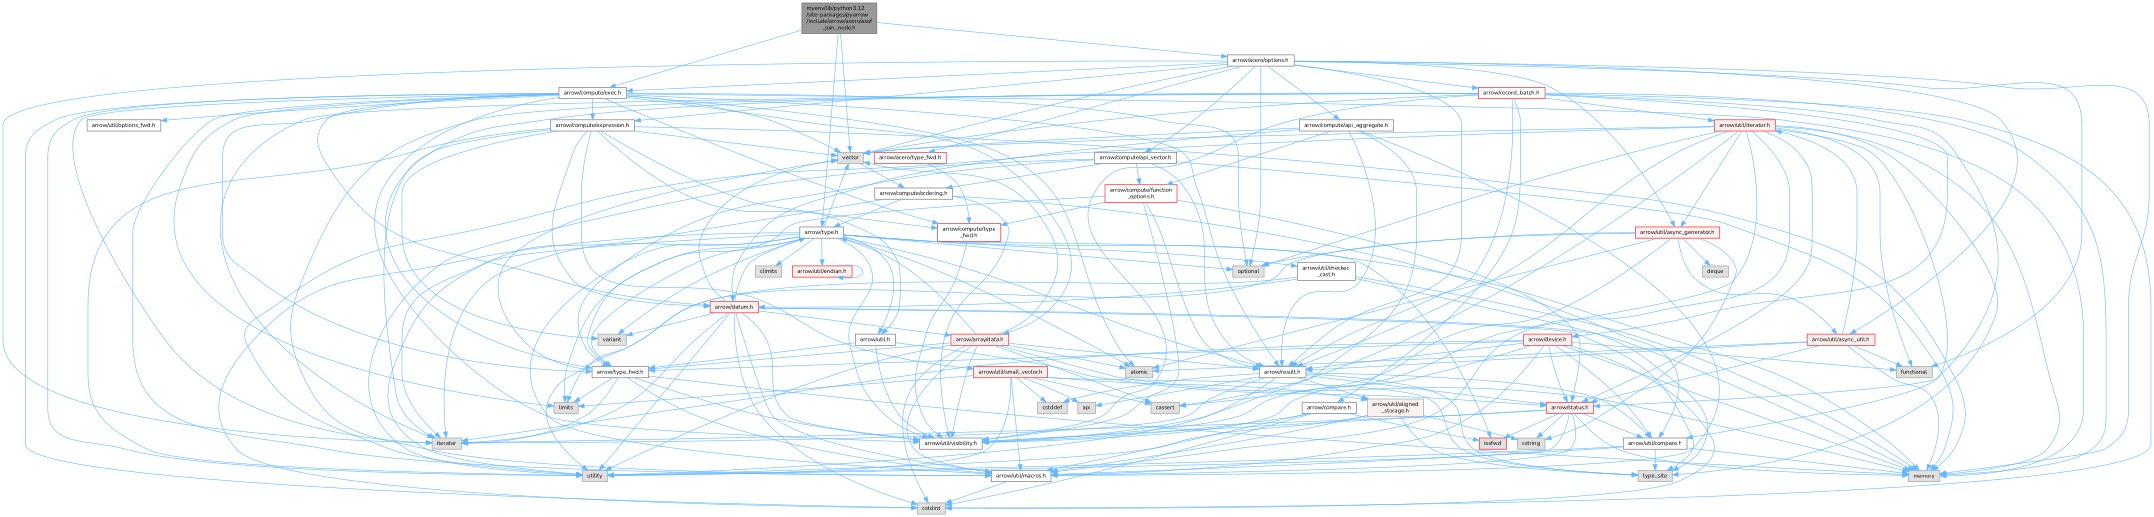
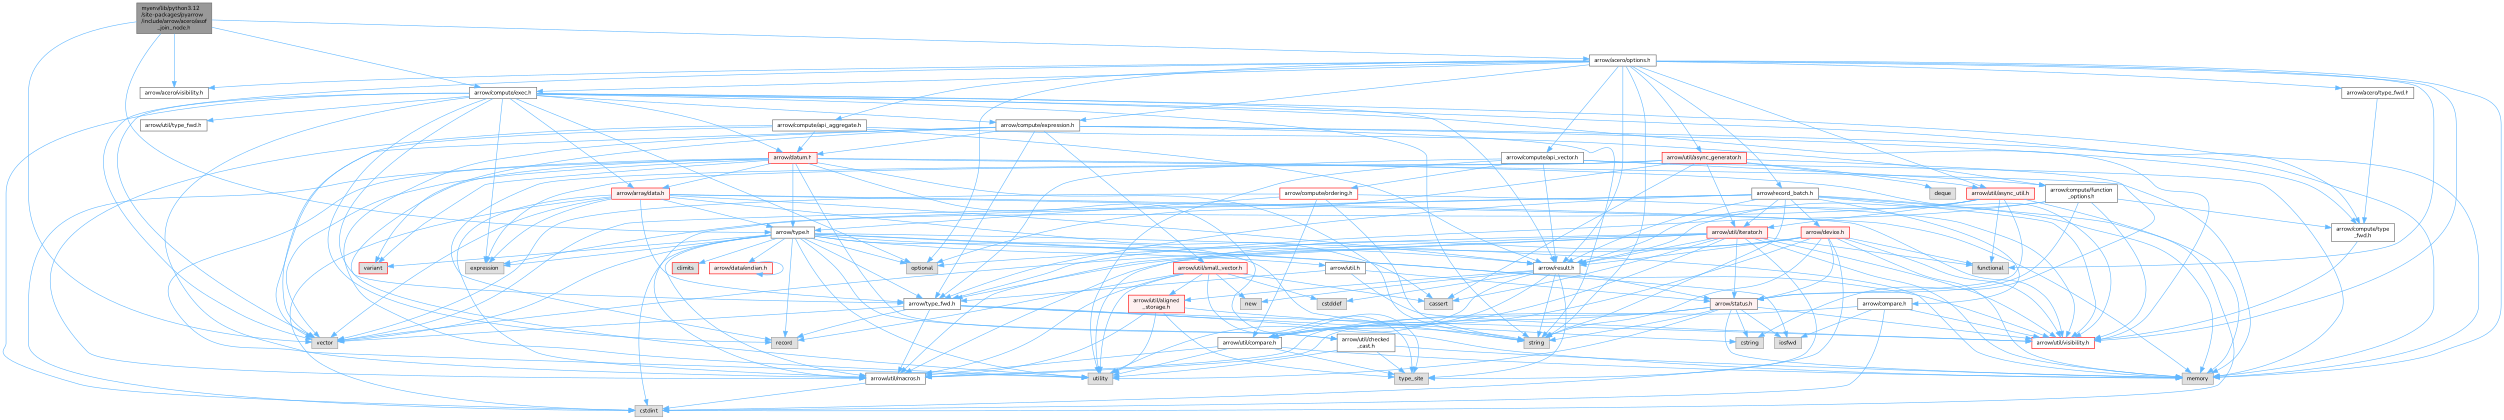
node "arrow/acero/visibility.h": added
node "arrow/record_batch.h": color red -> grey40
node "arrow/util/options_fwd.h": label "arrow/util/options_fwd.h" -> "arrow/util/type_fwd.h"
node "arrow/acero/type_fwd.h": color red -> grey40
edge "vector" -> "arrow/compute/ordering.h": reversed
edge "arrow/util/iterator.h" -> "arrow/util/async_generator.h": reversed
node "arrow/compute/ordering.h": color grey40 -> red
node "arrow/compute/function _options.h": color red -> grey40
edge "arrow/compute/expression.h" -> "arrow/util.h": now "arrow/compute/expression.h" -> "arrow/type_fwd.h"
edge "arrow/record_batch.h" -> "arrow/status.h": removed
node "arrow/compute/type _fwd.h": color red -> grey40
node "climits": color grey60 -> red
node "arrow/util/endian.h": label "arrow/util/endian.h" -> "arrow/data/endian.h"
edge "arrow/util/checked _cast.h" -> "arrow/datum.h": reversed
node "variant": color grey60 -> red
edge "arrow/compute/api_aggregate.h" -> "arrow/util/visibility.h": now "arrow/acero/options.h" -> "arrow/util/visibility.h"
node "atomic": label "atomic" -> "expression"
edge "arrow/array/data.h" -> "utility": removed
node "limits": label "limits" -> "record"
node "api": label "api" -> "new"
node "arrow/util/aligned _storage.h": color grey60 -> red
node "arrow/status.h": color red -> grey40
edge "arrow/compute/exec.h" -> "arrow/util/macros.h": removed
node "iterator": label "iterator" -> "string"
node "arrow/util/visibility.h": color grey40 -> red
node "iosfwd": color red -> grey60
